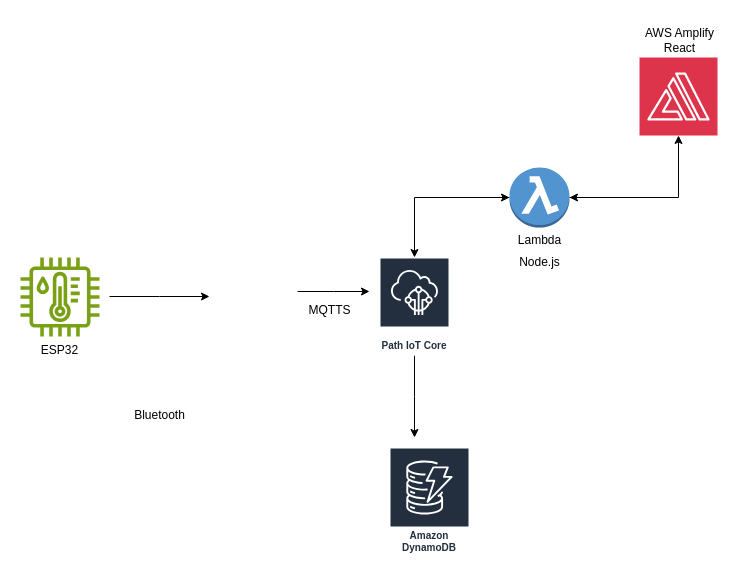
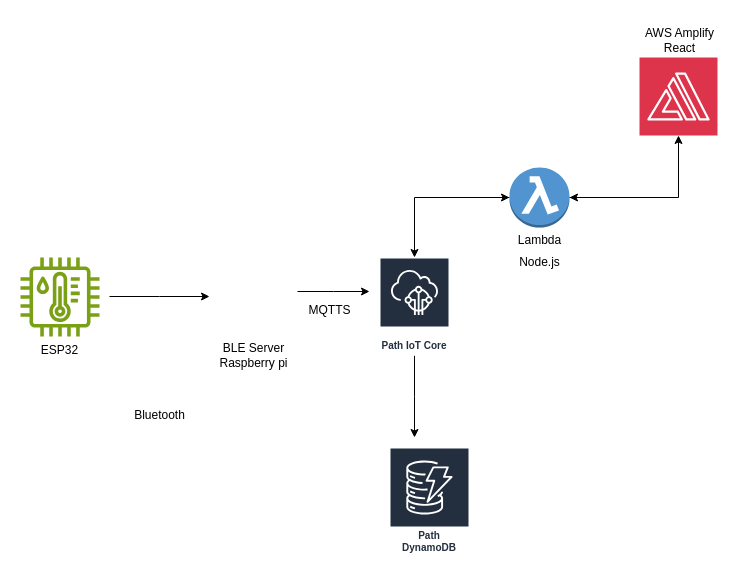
node "BLE Server Raspberry pi": added
node "Amazon DynamoDB": label "Amazon DynamoDB" -> "Path DynamoDB"
